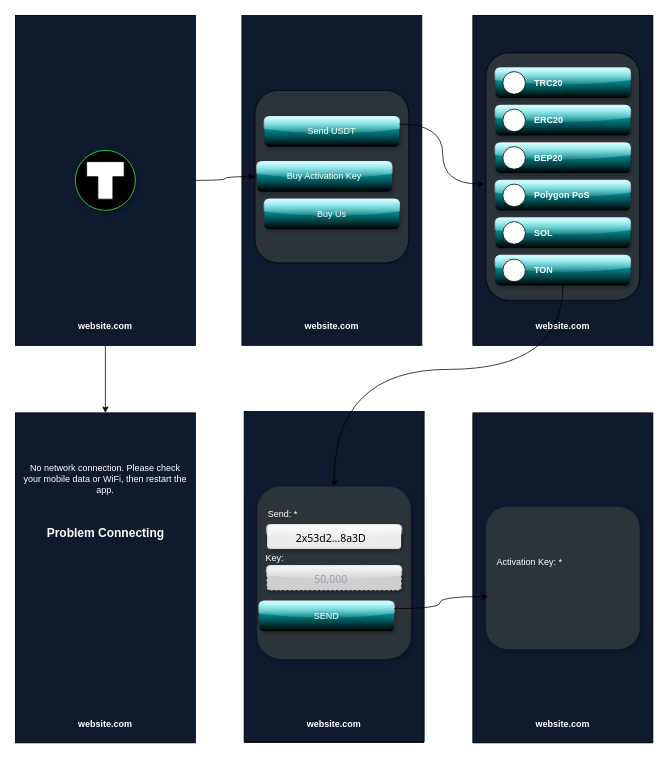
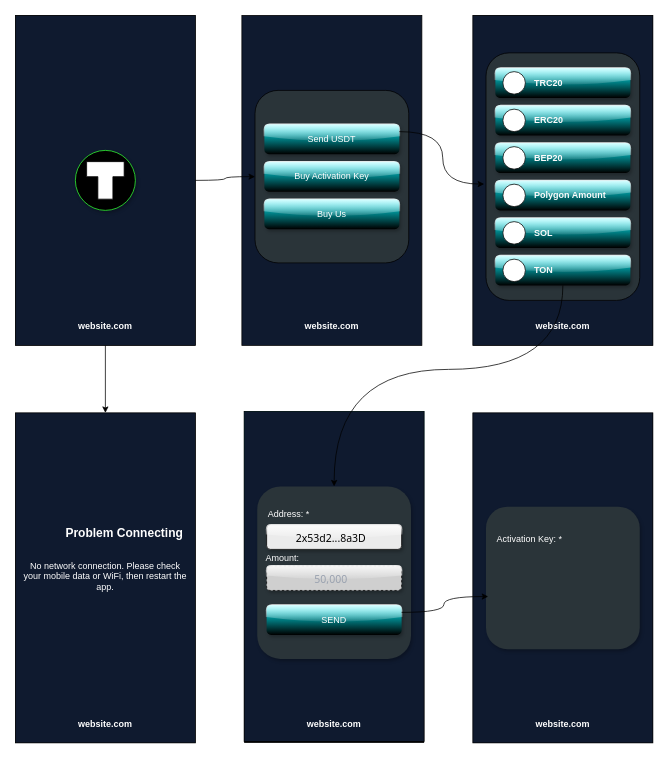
node "Send USDT": moved (332, 132) -> (332, 139)
node "Buy Activation Key": moved (324, 177) -> (332, 177)
node "Polygon PoS": label "Polygon PoS" -> "Polygon Amount"
node "No network connection. Please check your mobile data or WiFi, then restart the app.": moved (105, 480) -> (105, 578)
node "Send: *": label "Send: *" -> "Address: *"
node "Problem Connecting": moved (105, 533) -> (124, 533)
node "Key:": label "Key:" -> "Amount:"
node "Activation Key: *": moved (559, 562) -> (559, 540)
node "SEND": moved (327, 616) -> (334, 620)
